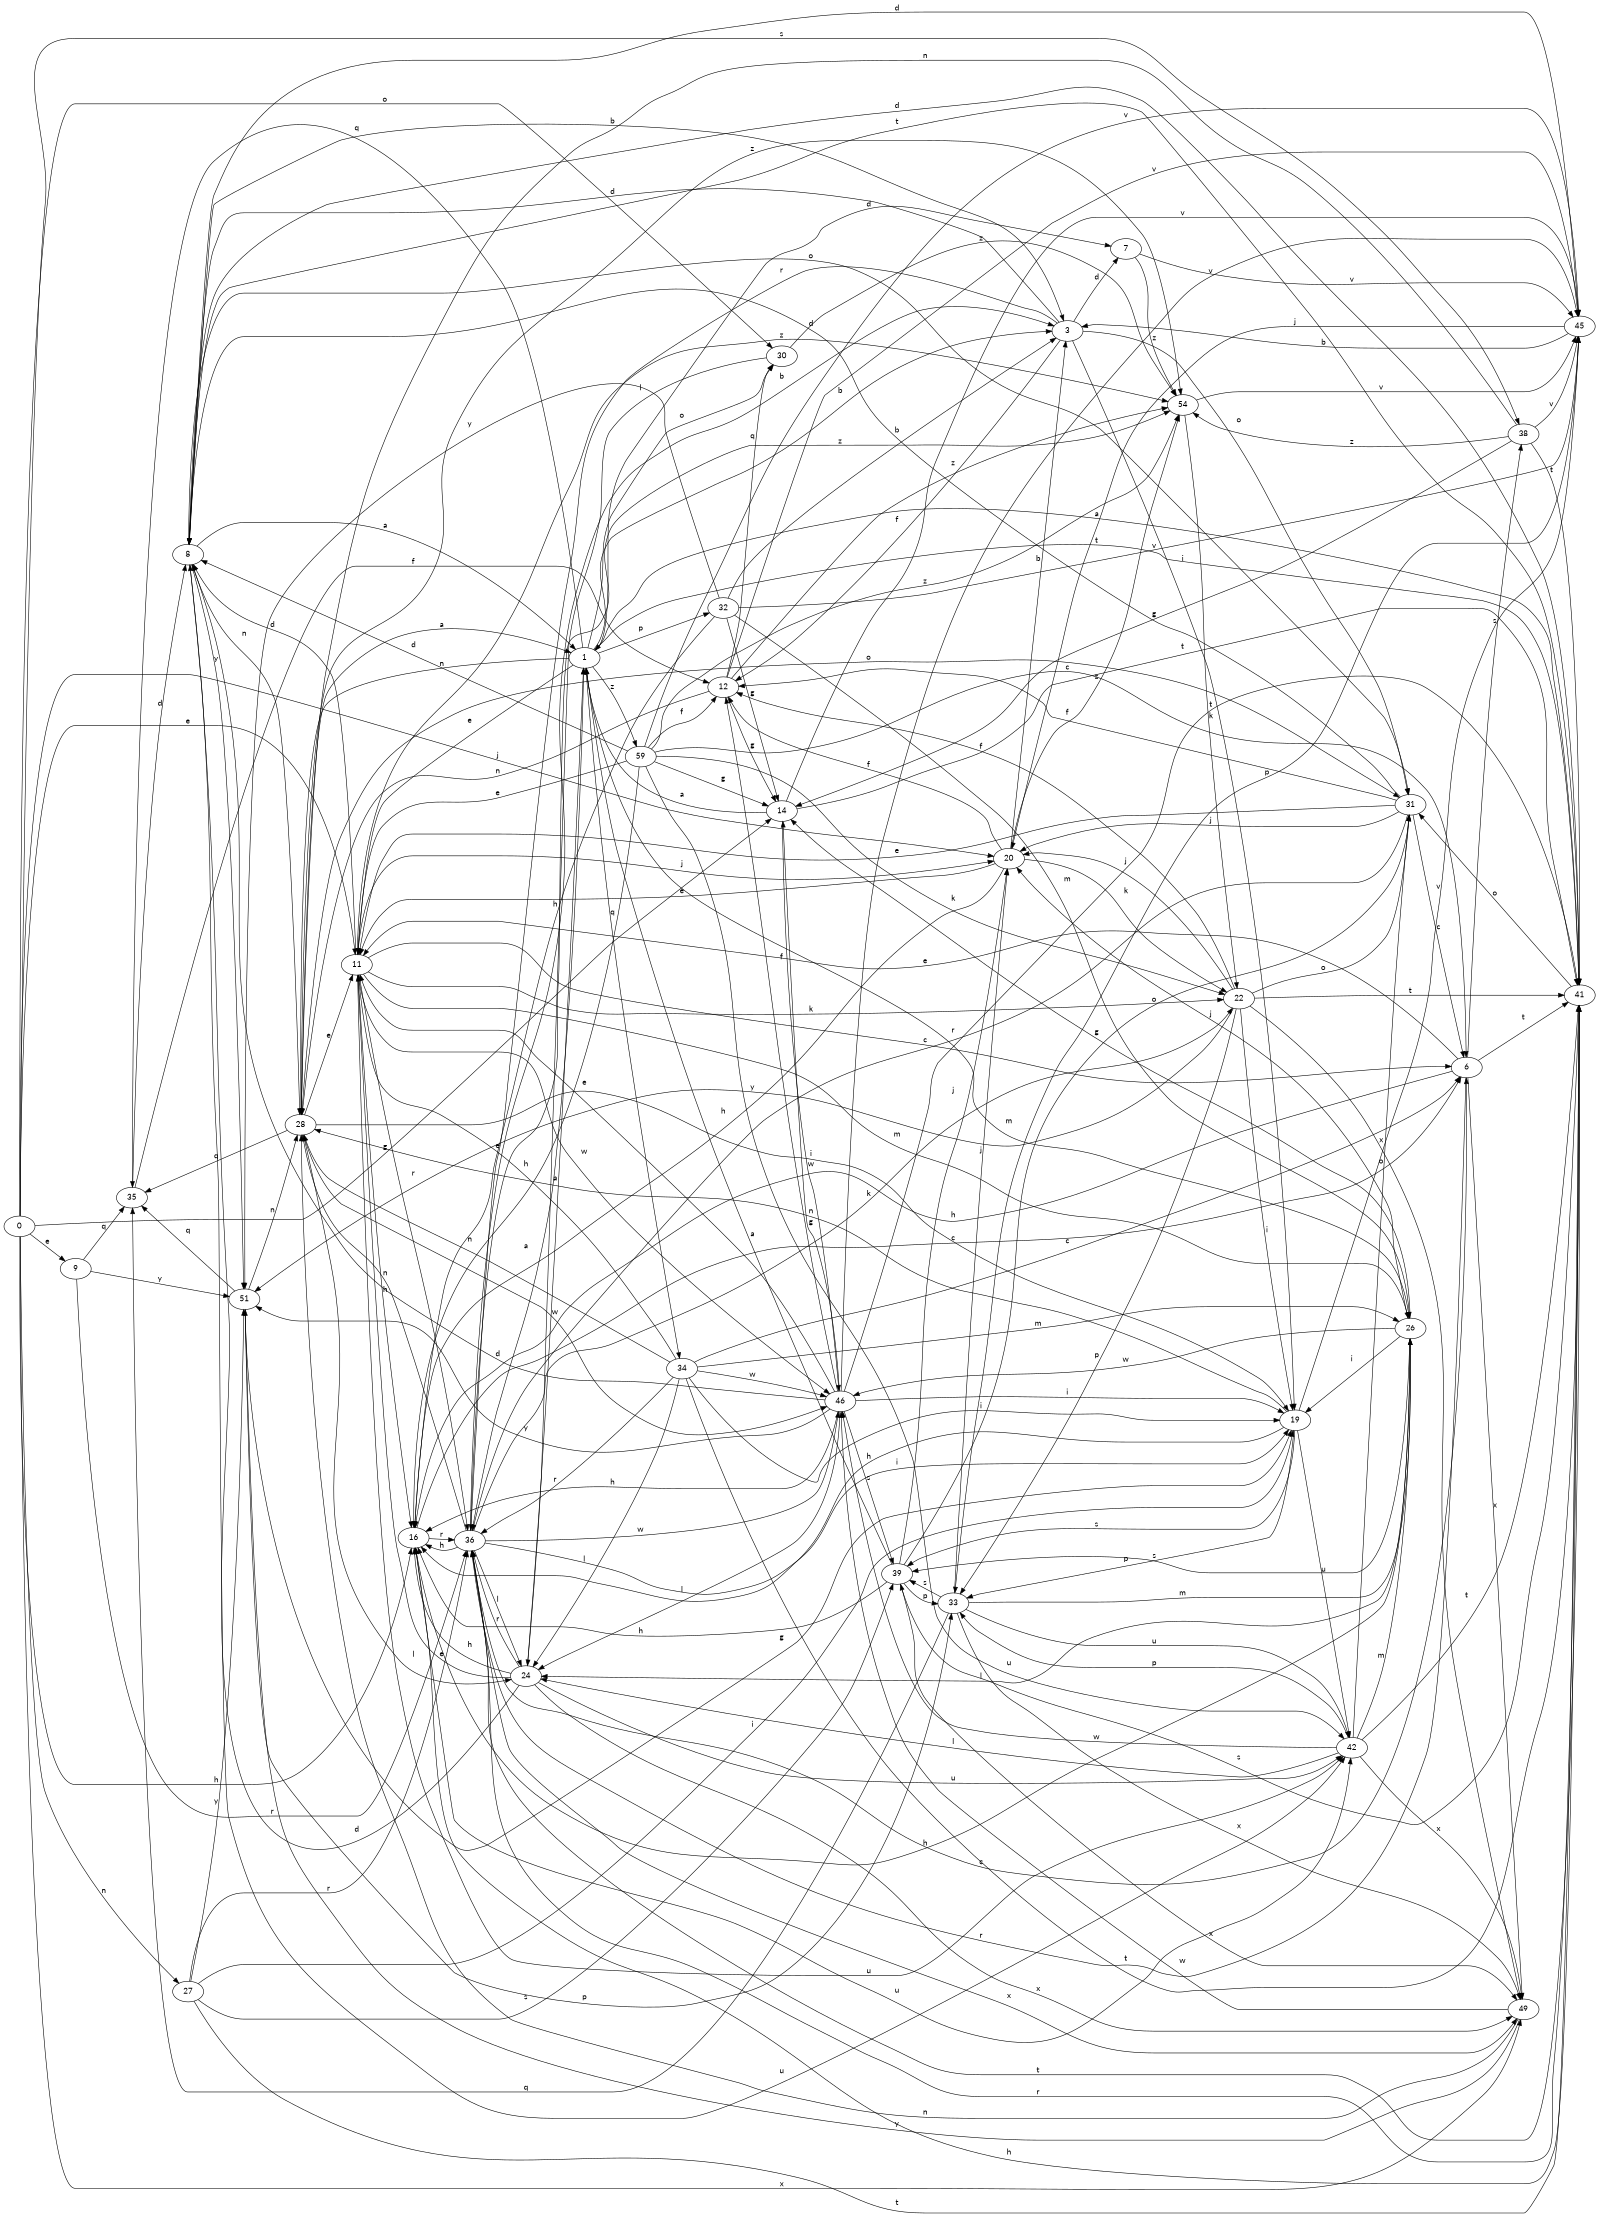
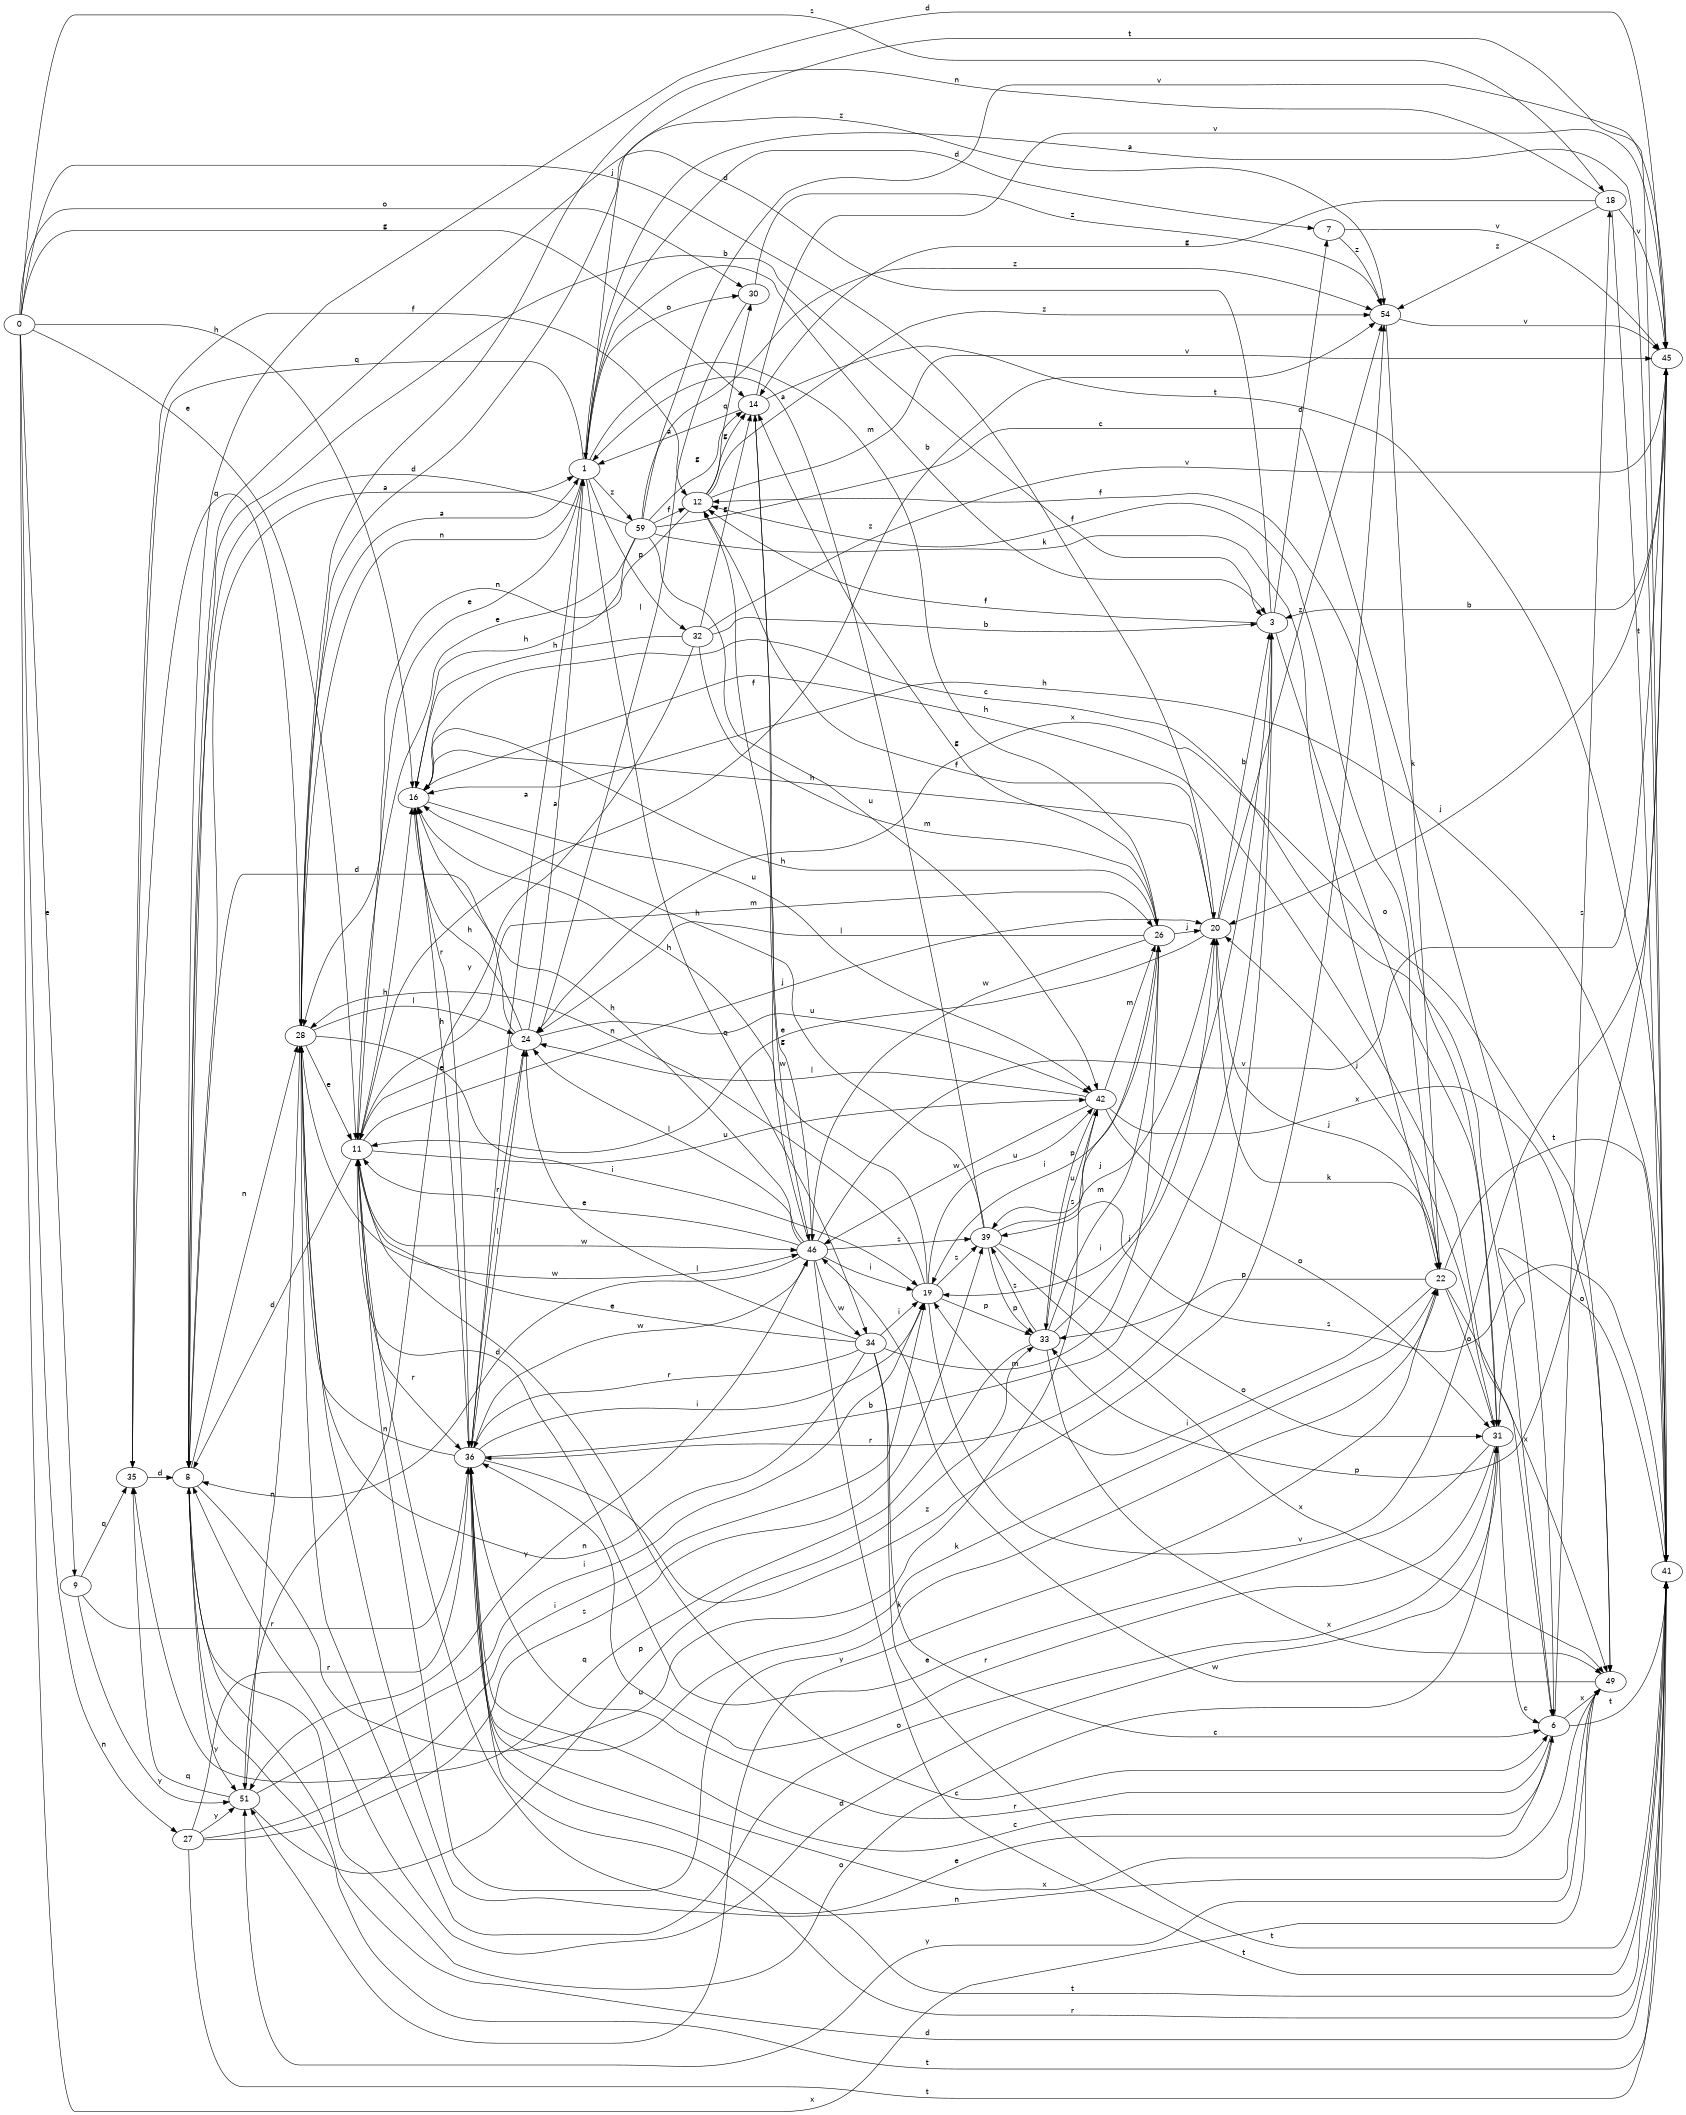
node "38": label "38" -> "18"
edge "34" -> "46": reversed
edge "42" -> "41": removed, label "t"
edge "51" -> "19": label "g" -> "i"
